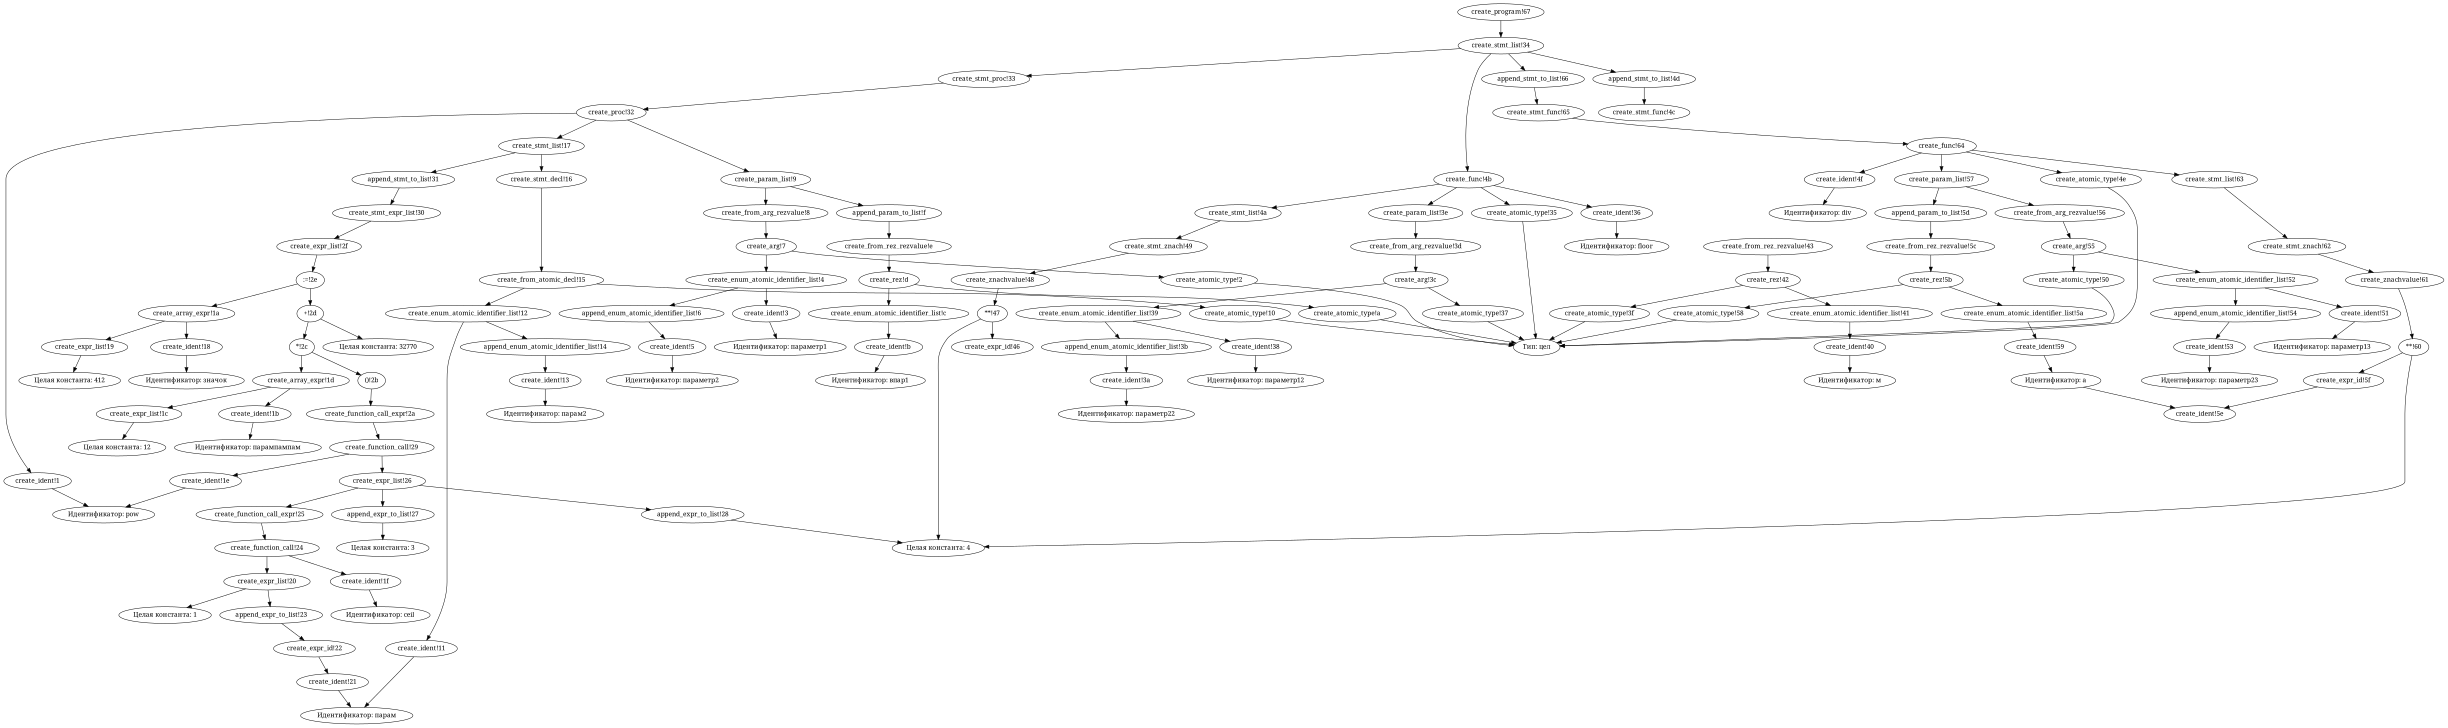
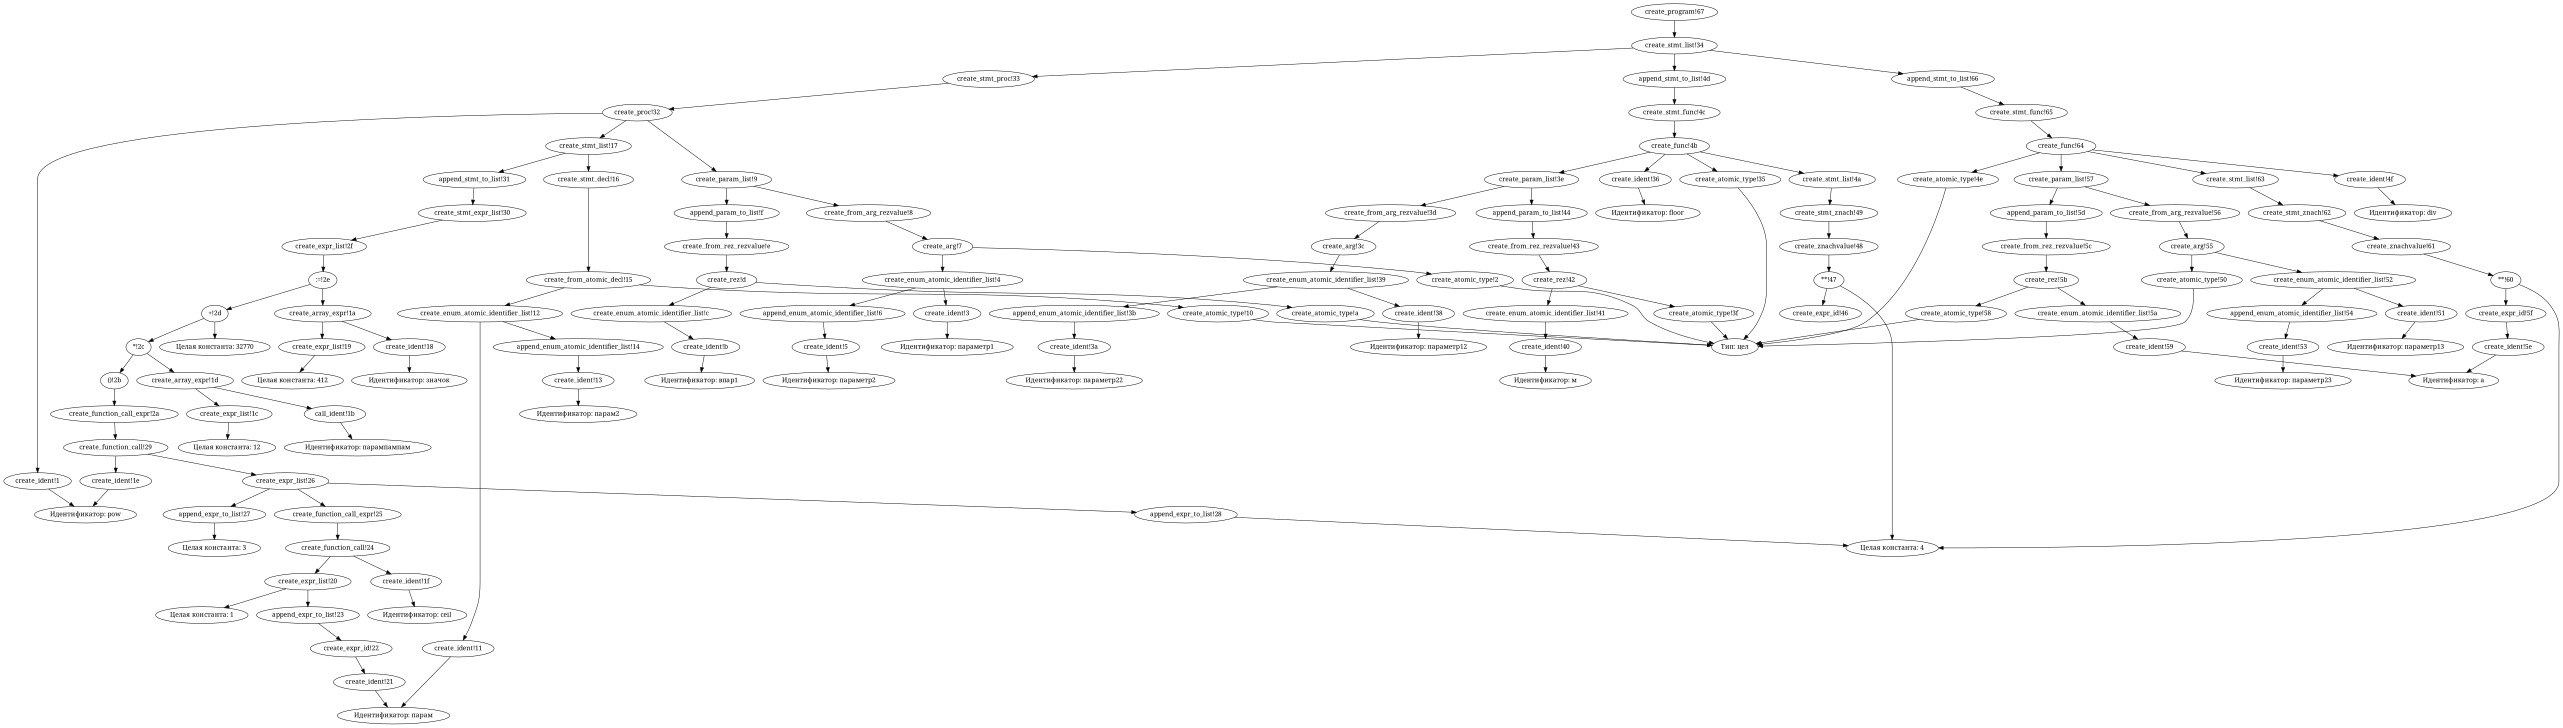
edge "create_stmt_list!34" -> "create_func!4b": now "create_stmt_func!4c" -> "create_func!4b"
node "append_param_to_list!44": added
node "create_atomic_type!37": removed
edge "Идентификатор: а" -> "create_ident!5e": reversed
node "create_ident!1b": label "create_ident!1b" -> "call_ident!1b"
